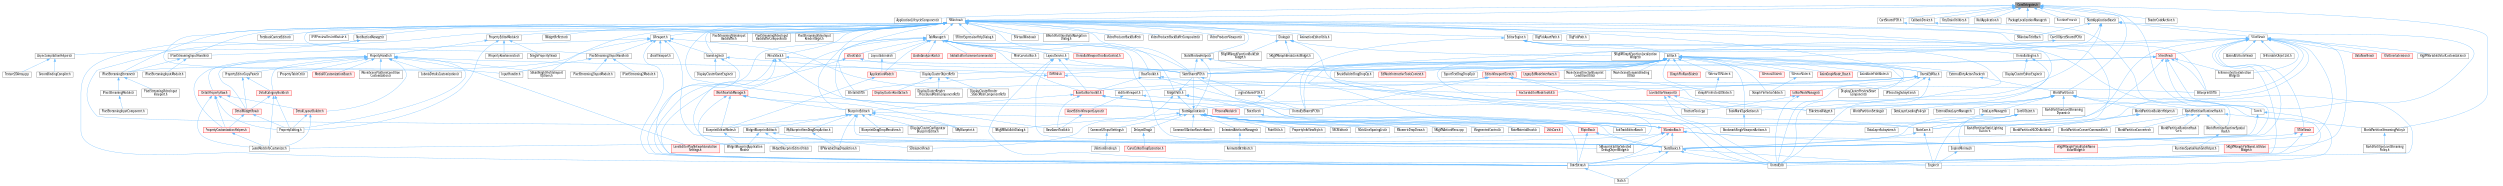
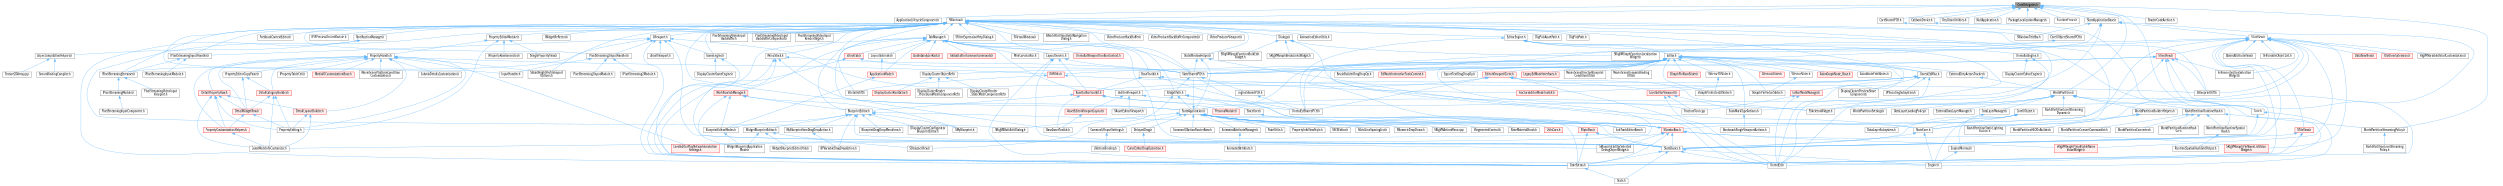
edge "DisplayClusterObjectRef.h" -> "GameEngine.h": removed
edge "SlateSharedPCH.h" -> "WidgetPath.h": reversed
node "SAssetEditorViewport.h": added
